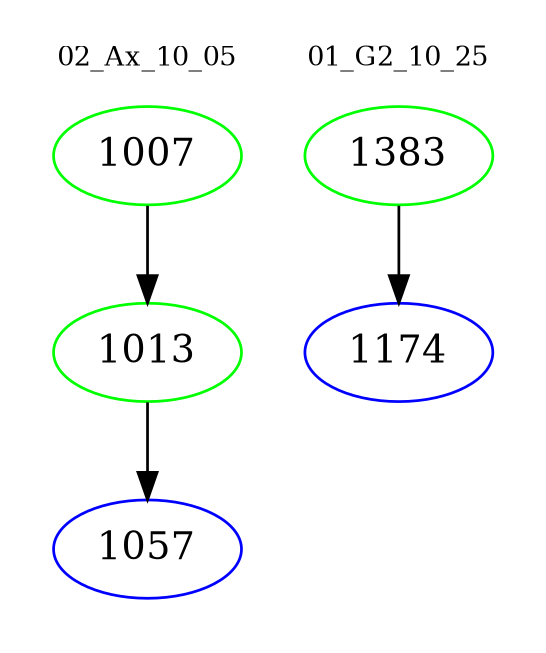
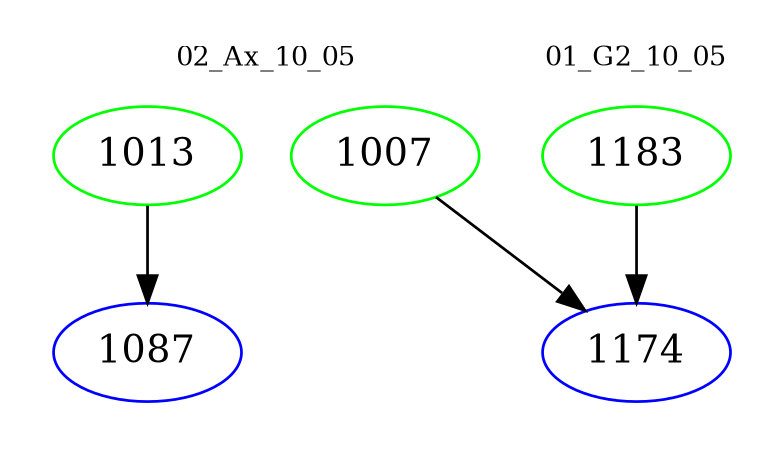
cluster "01_G2_10_25": label "01_G2_10_25" -> "01_G2_10_05"
node "1383": label "1383" -> "1183"
edge "1007" -> "1013": now "1007" -> "1174"
node "1057": label "1057" -> "1087"
